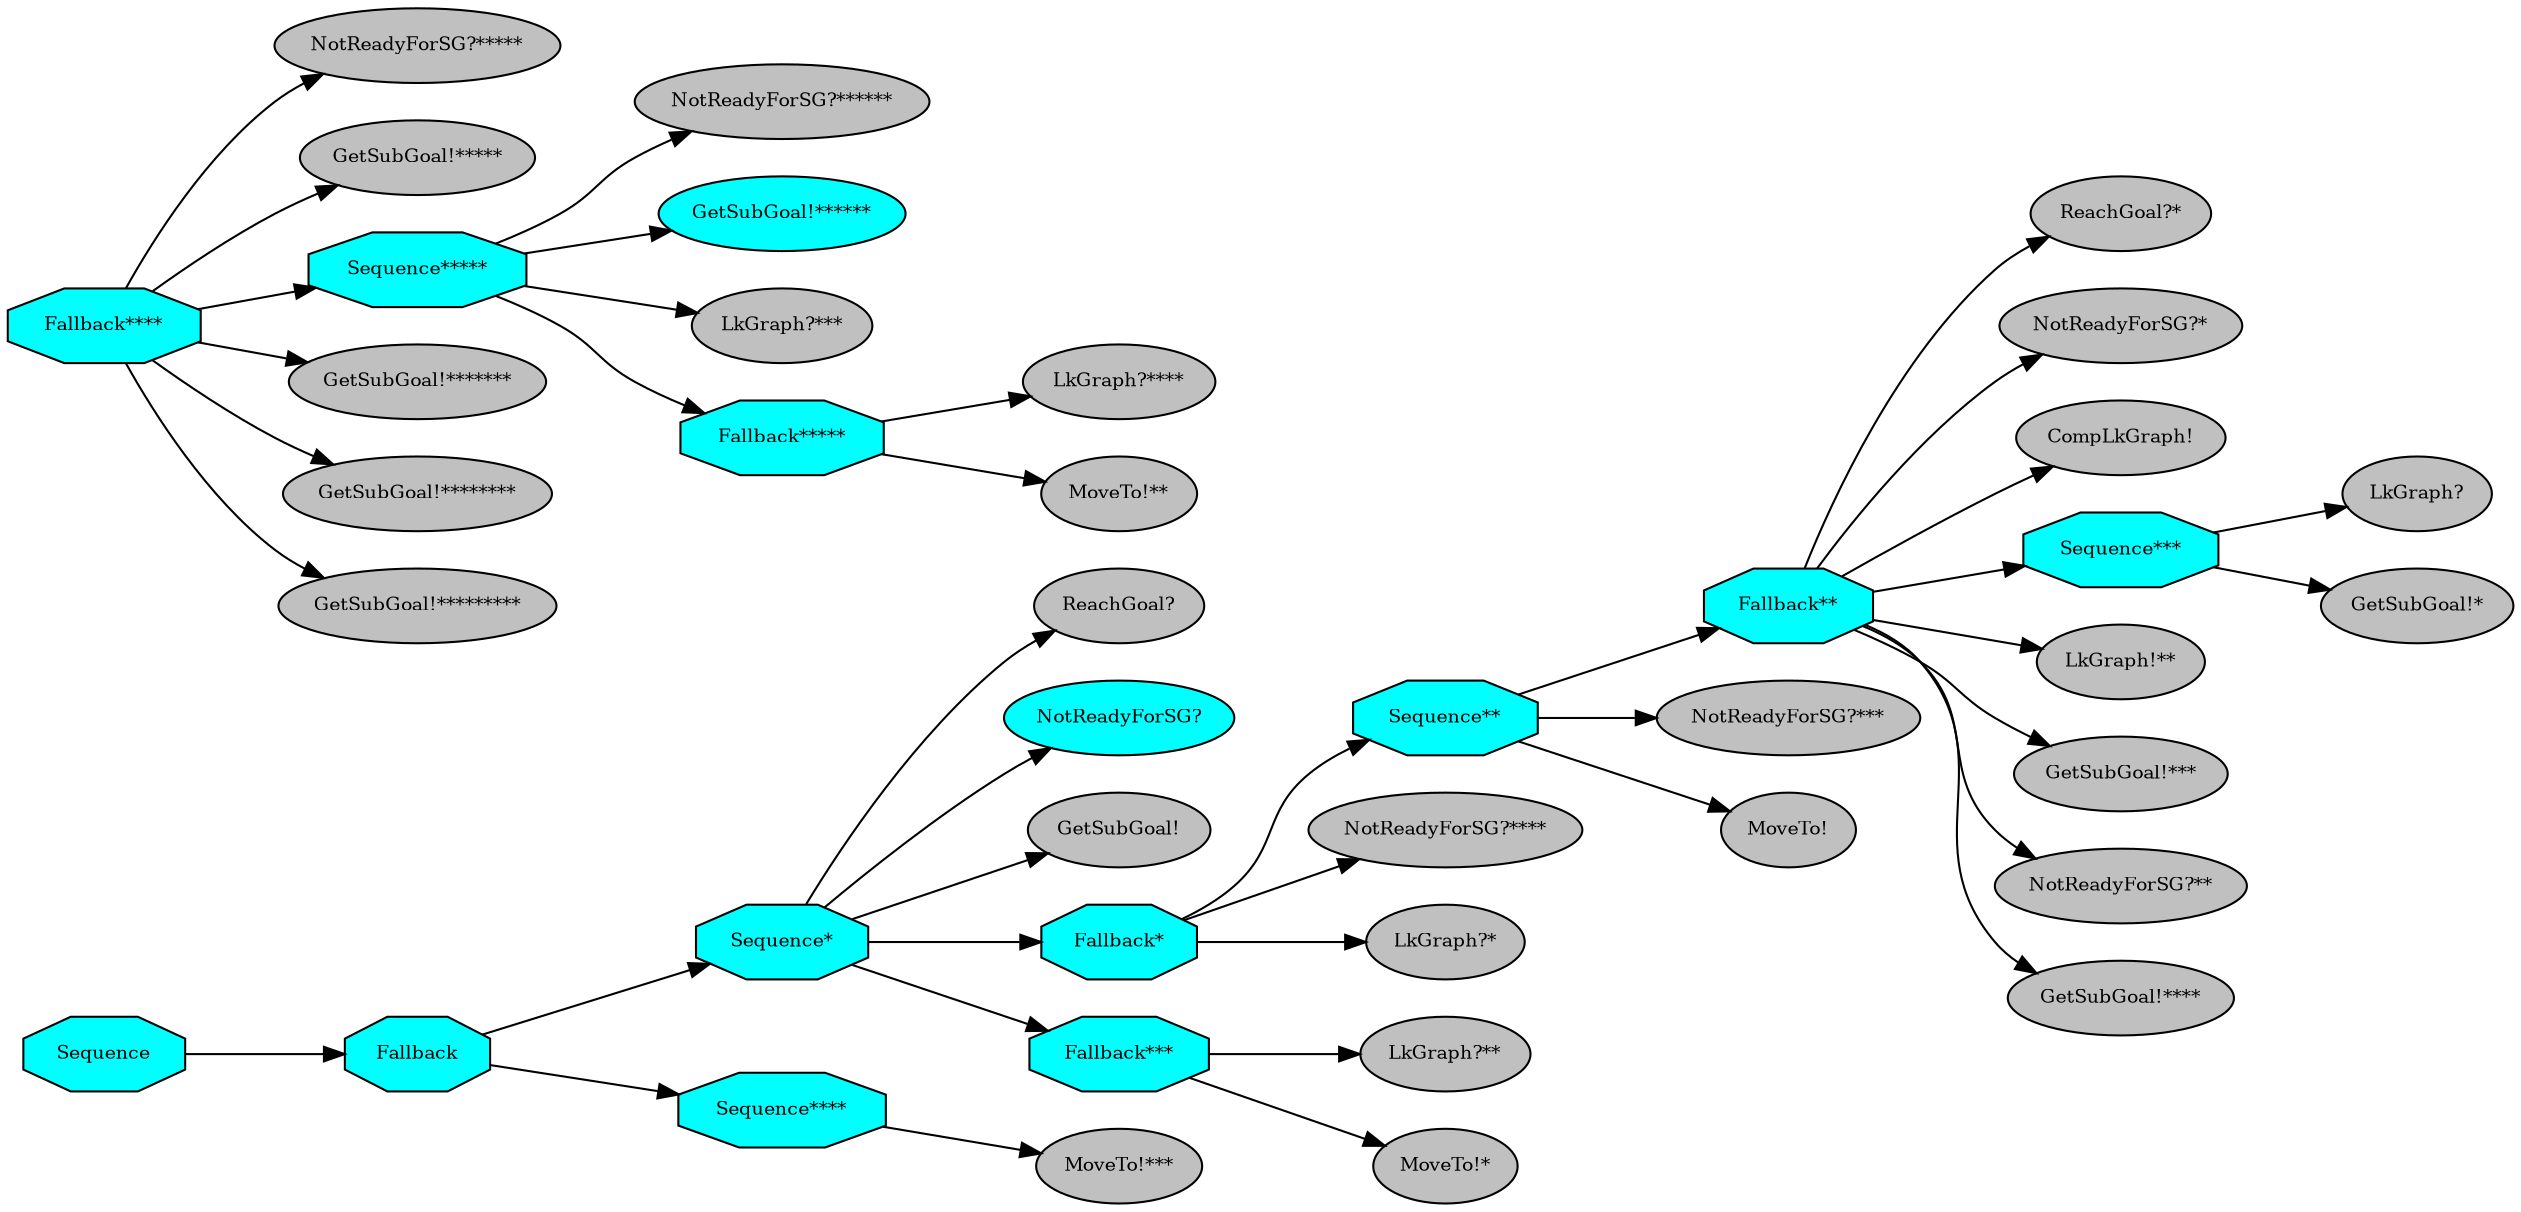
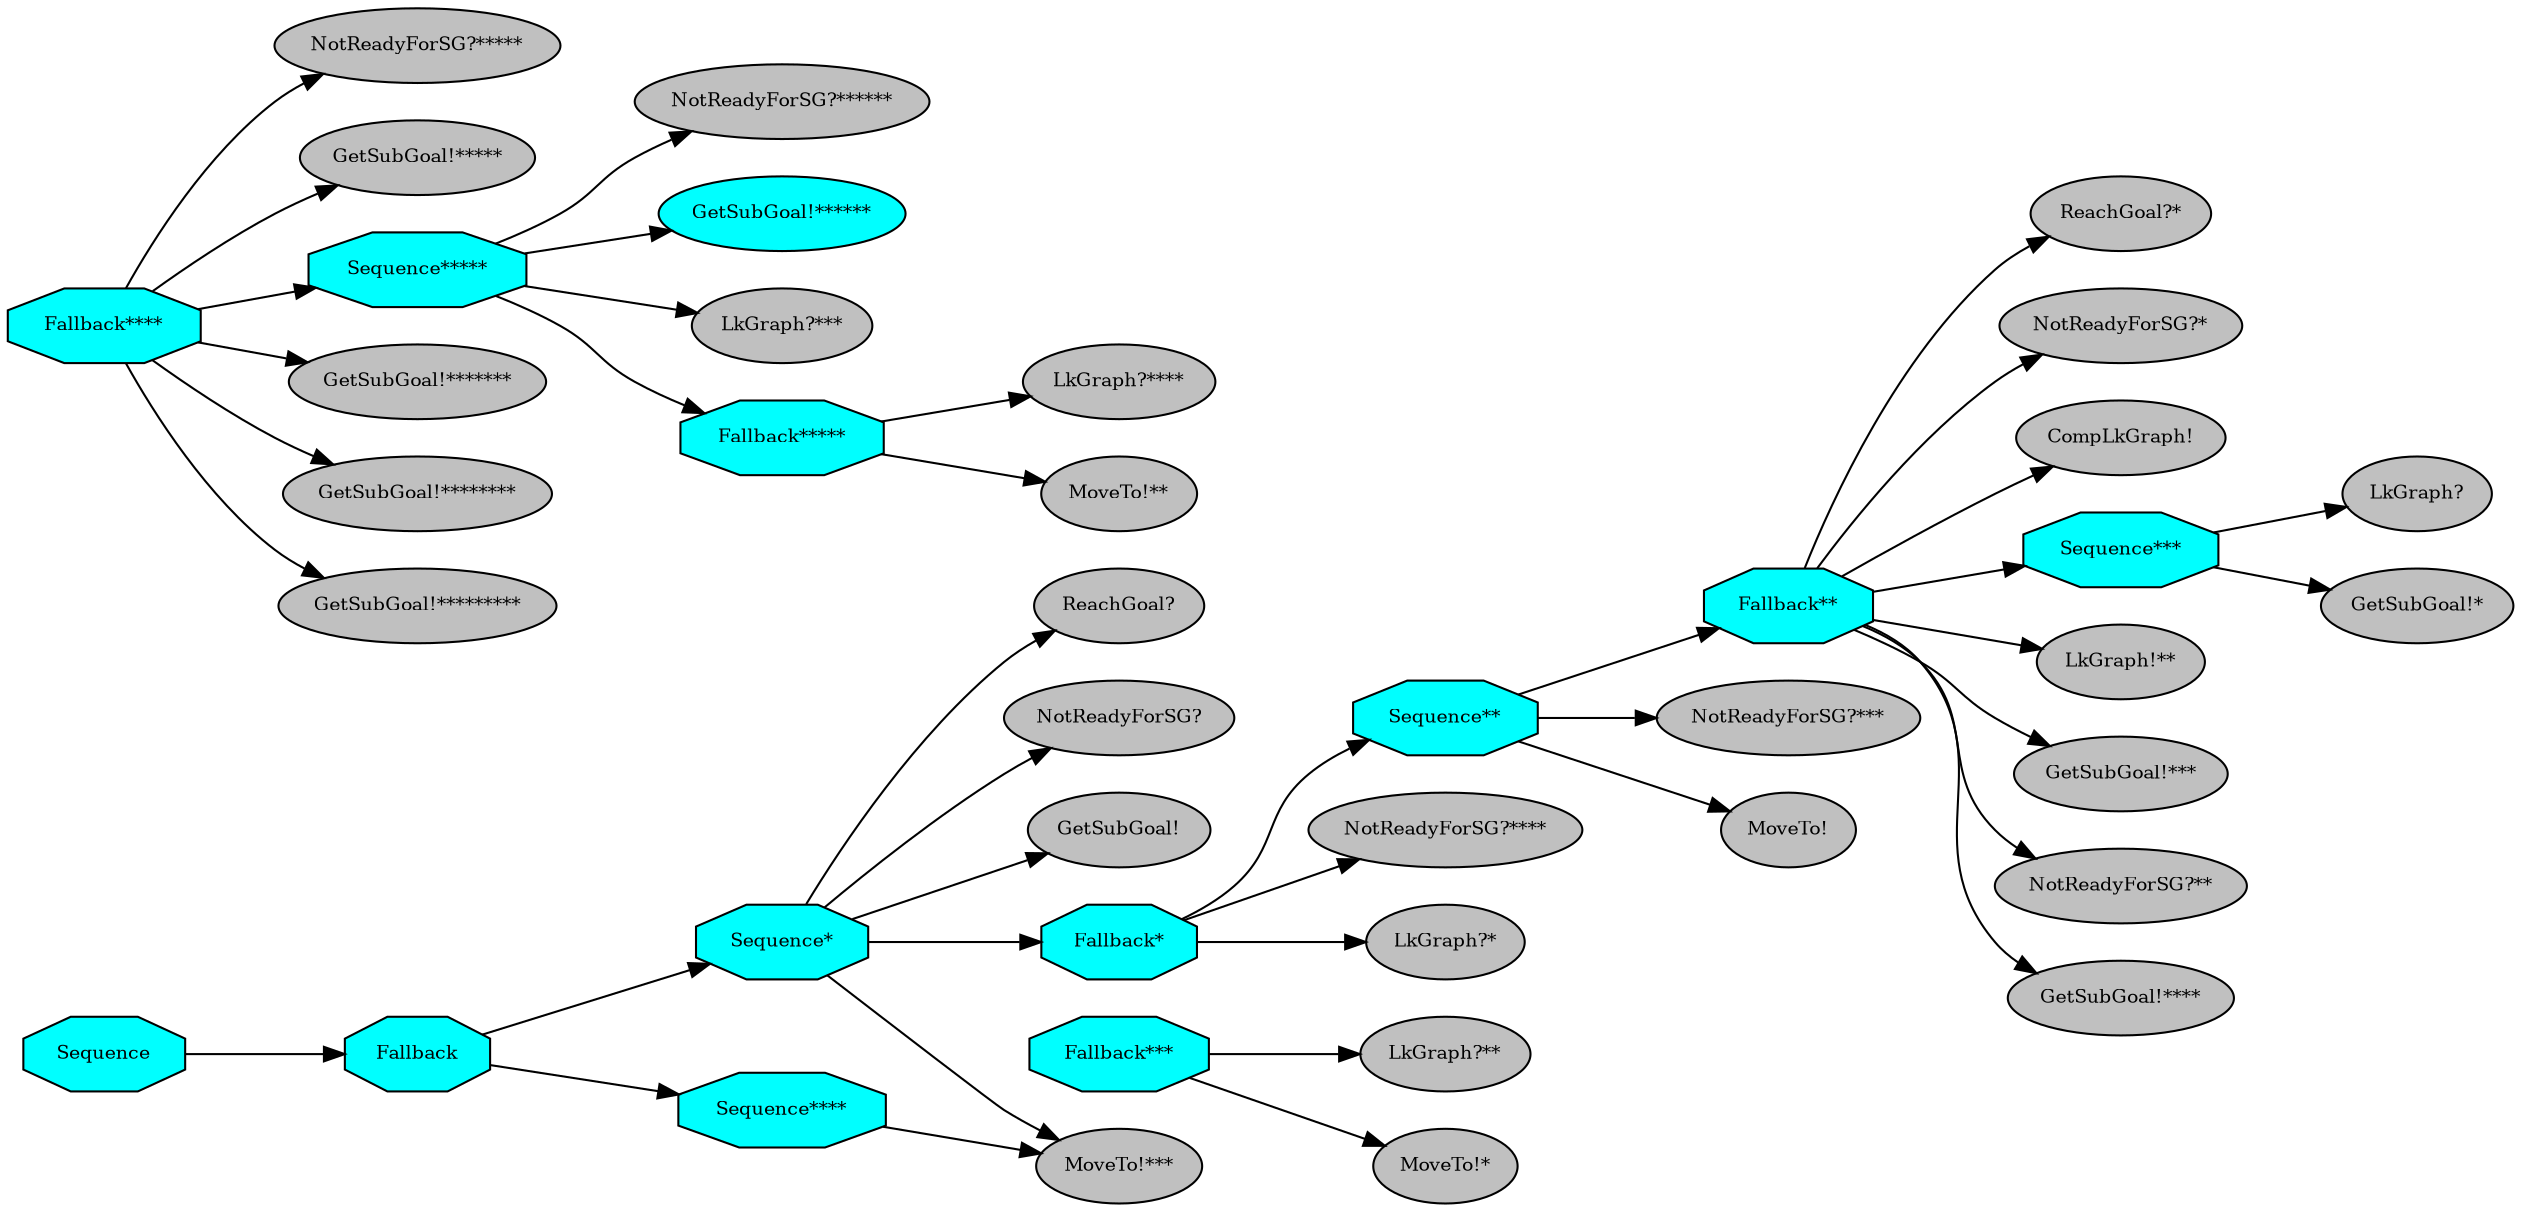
node "NotReadyForSG?": fillcolor cyan -> gray
edge "Sequence*" -> "Fallback***": now "Sequence*" -> "MoveTo!***"
